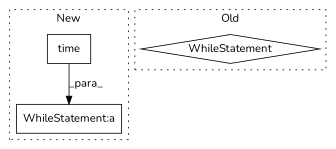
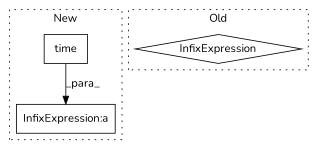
node "WhileStatement": label "WhileStatement" -> "InfixExpression"
node "WhileStatement:a": label "WhileStatement:a" -> "InfixExpression:a"
